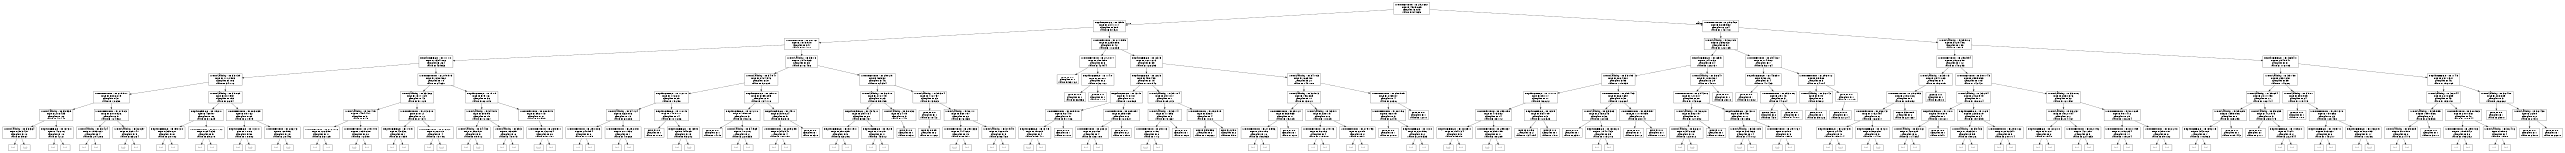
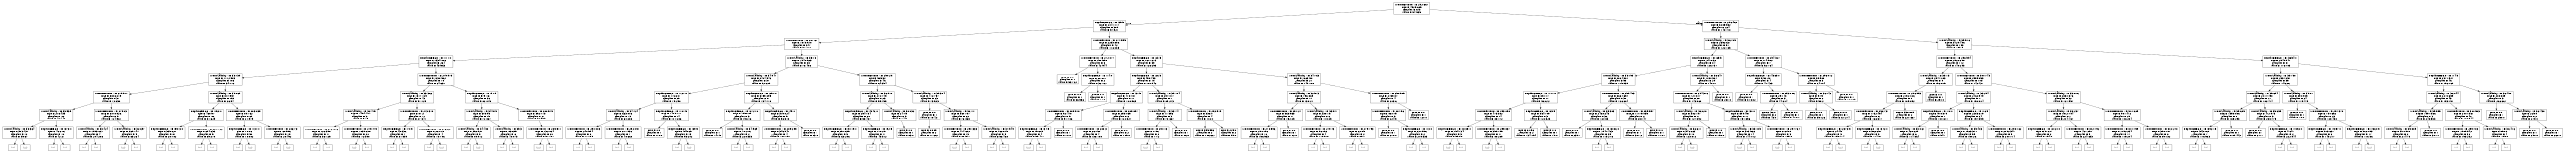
edge "mse = 0.0 samples = 1 value = 70.009" -> "mse = -0.0 samples = 1 value = 61.274": now "WOA_Salinity <= 36.742 mse = 9.45 samples = 2 value = 58.2" -> "mse = -0.0 samples = 1 value = 61.274"
